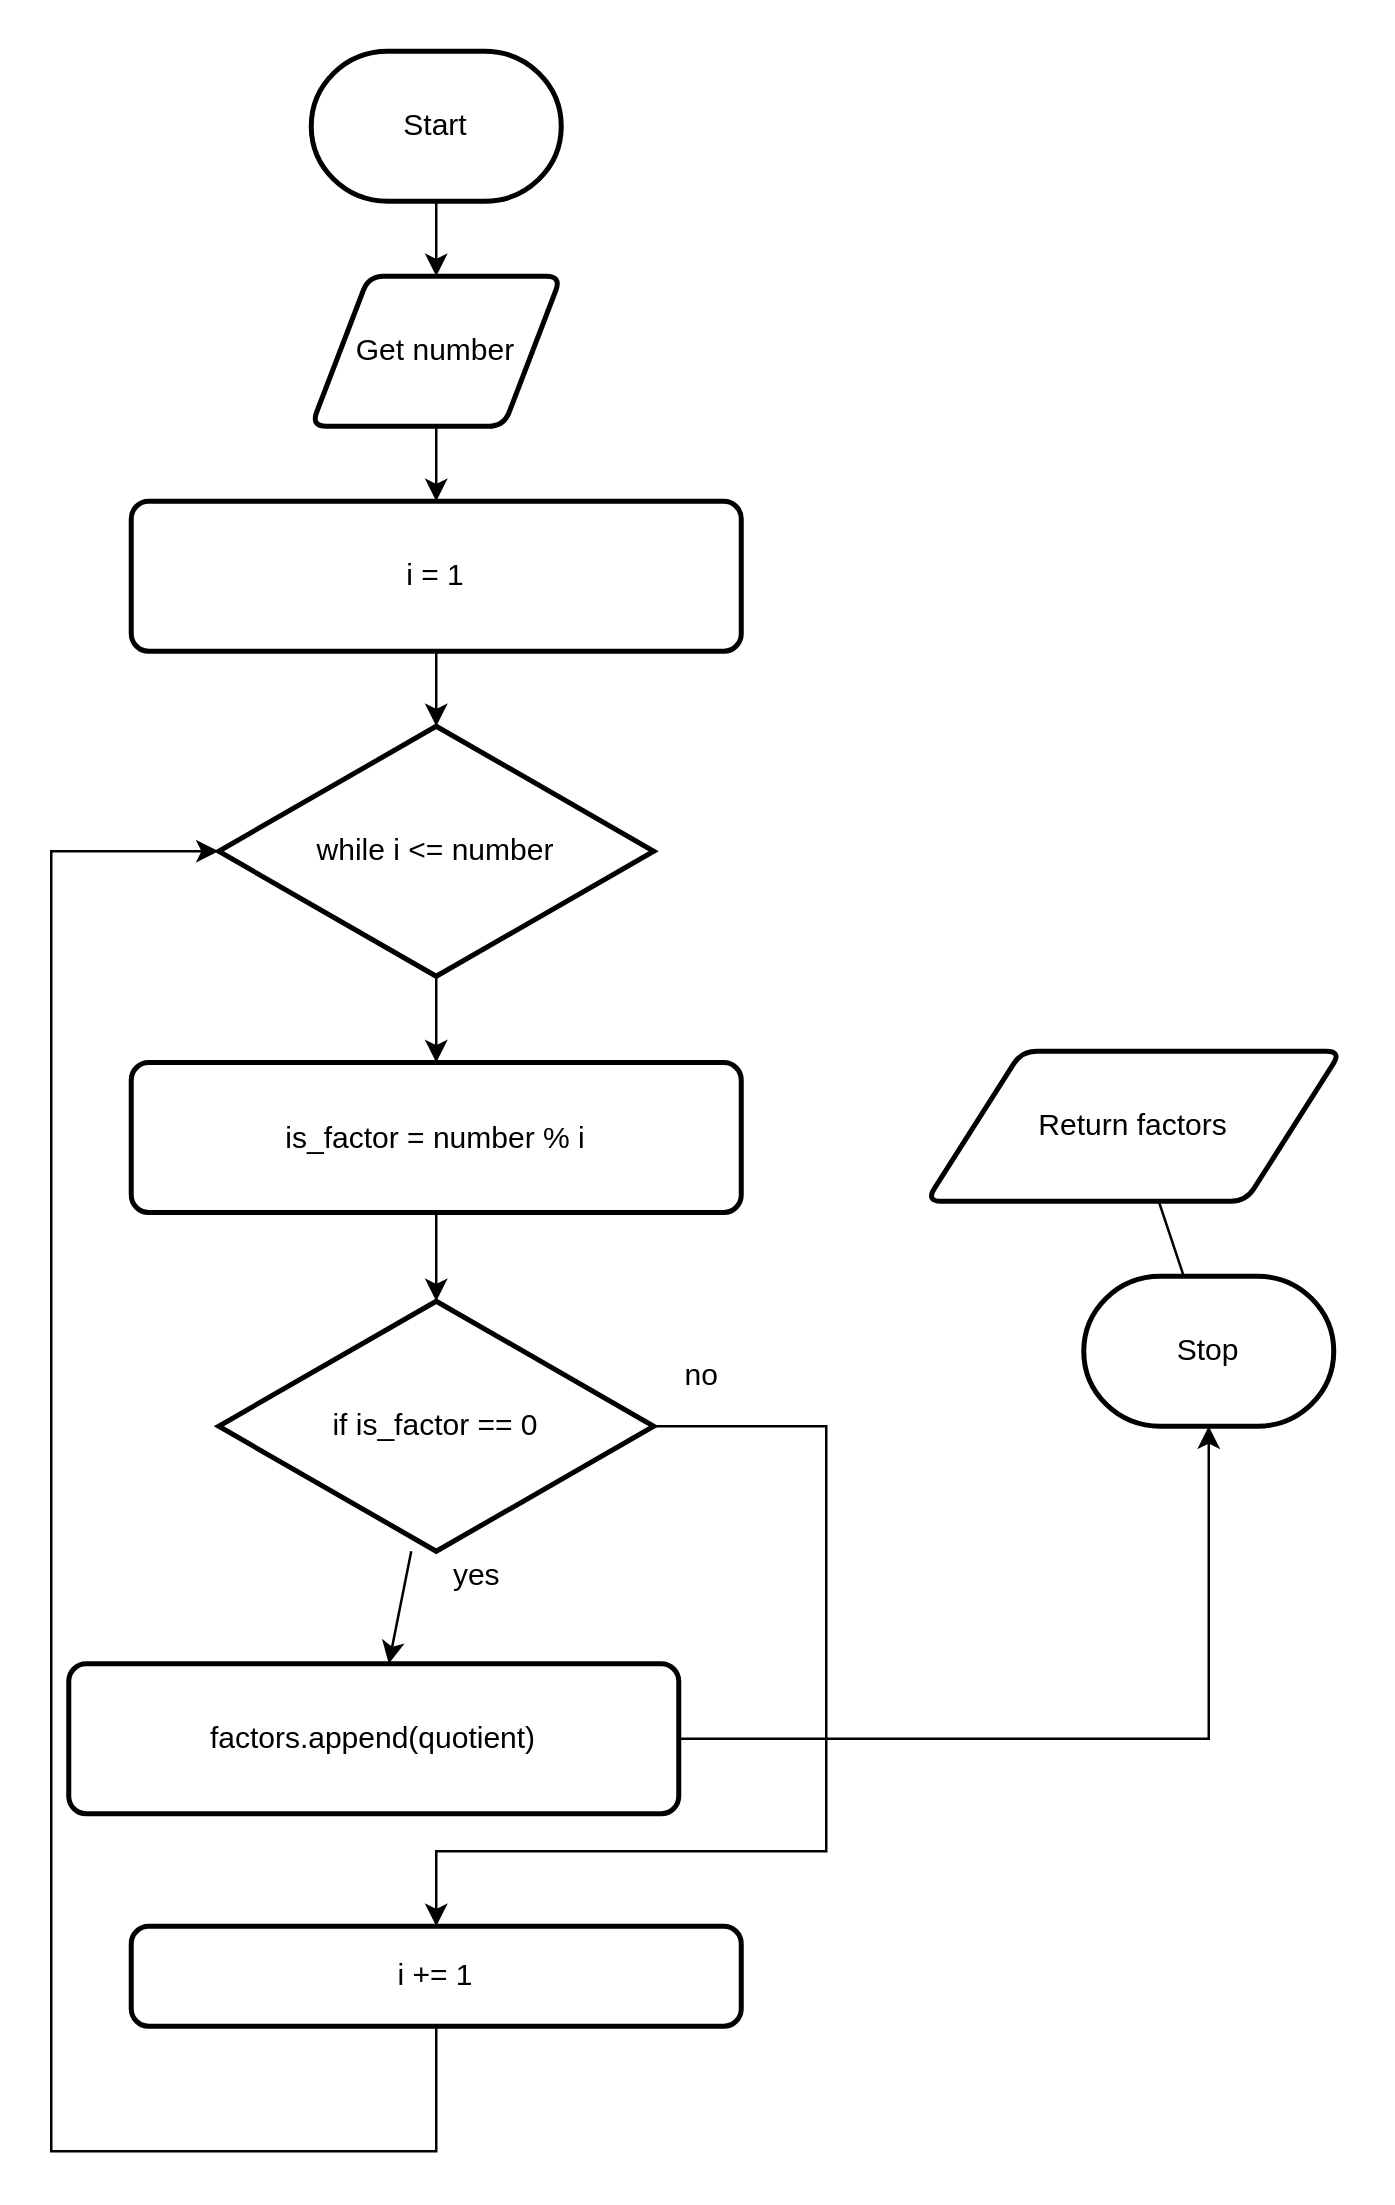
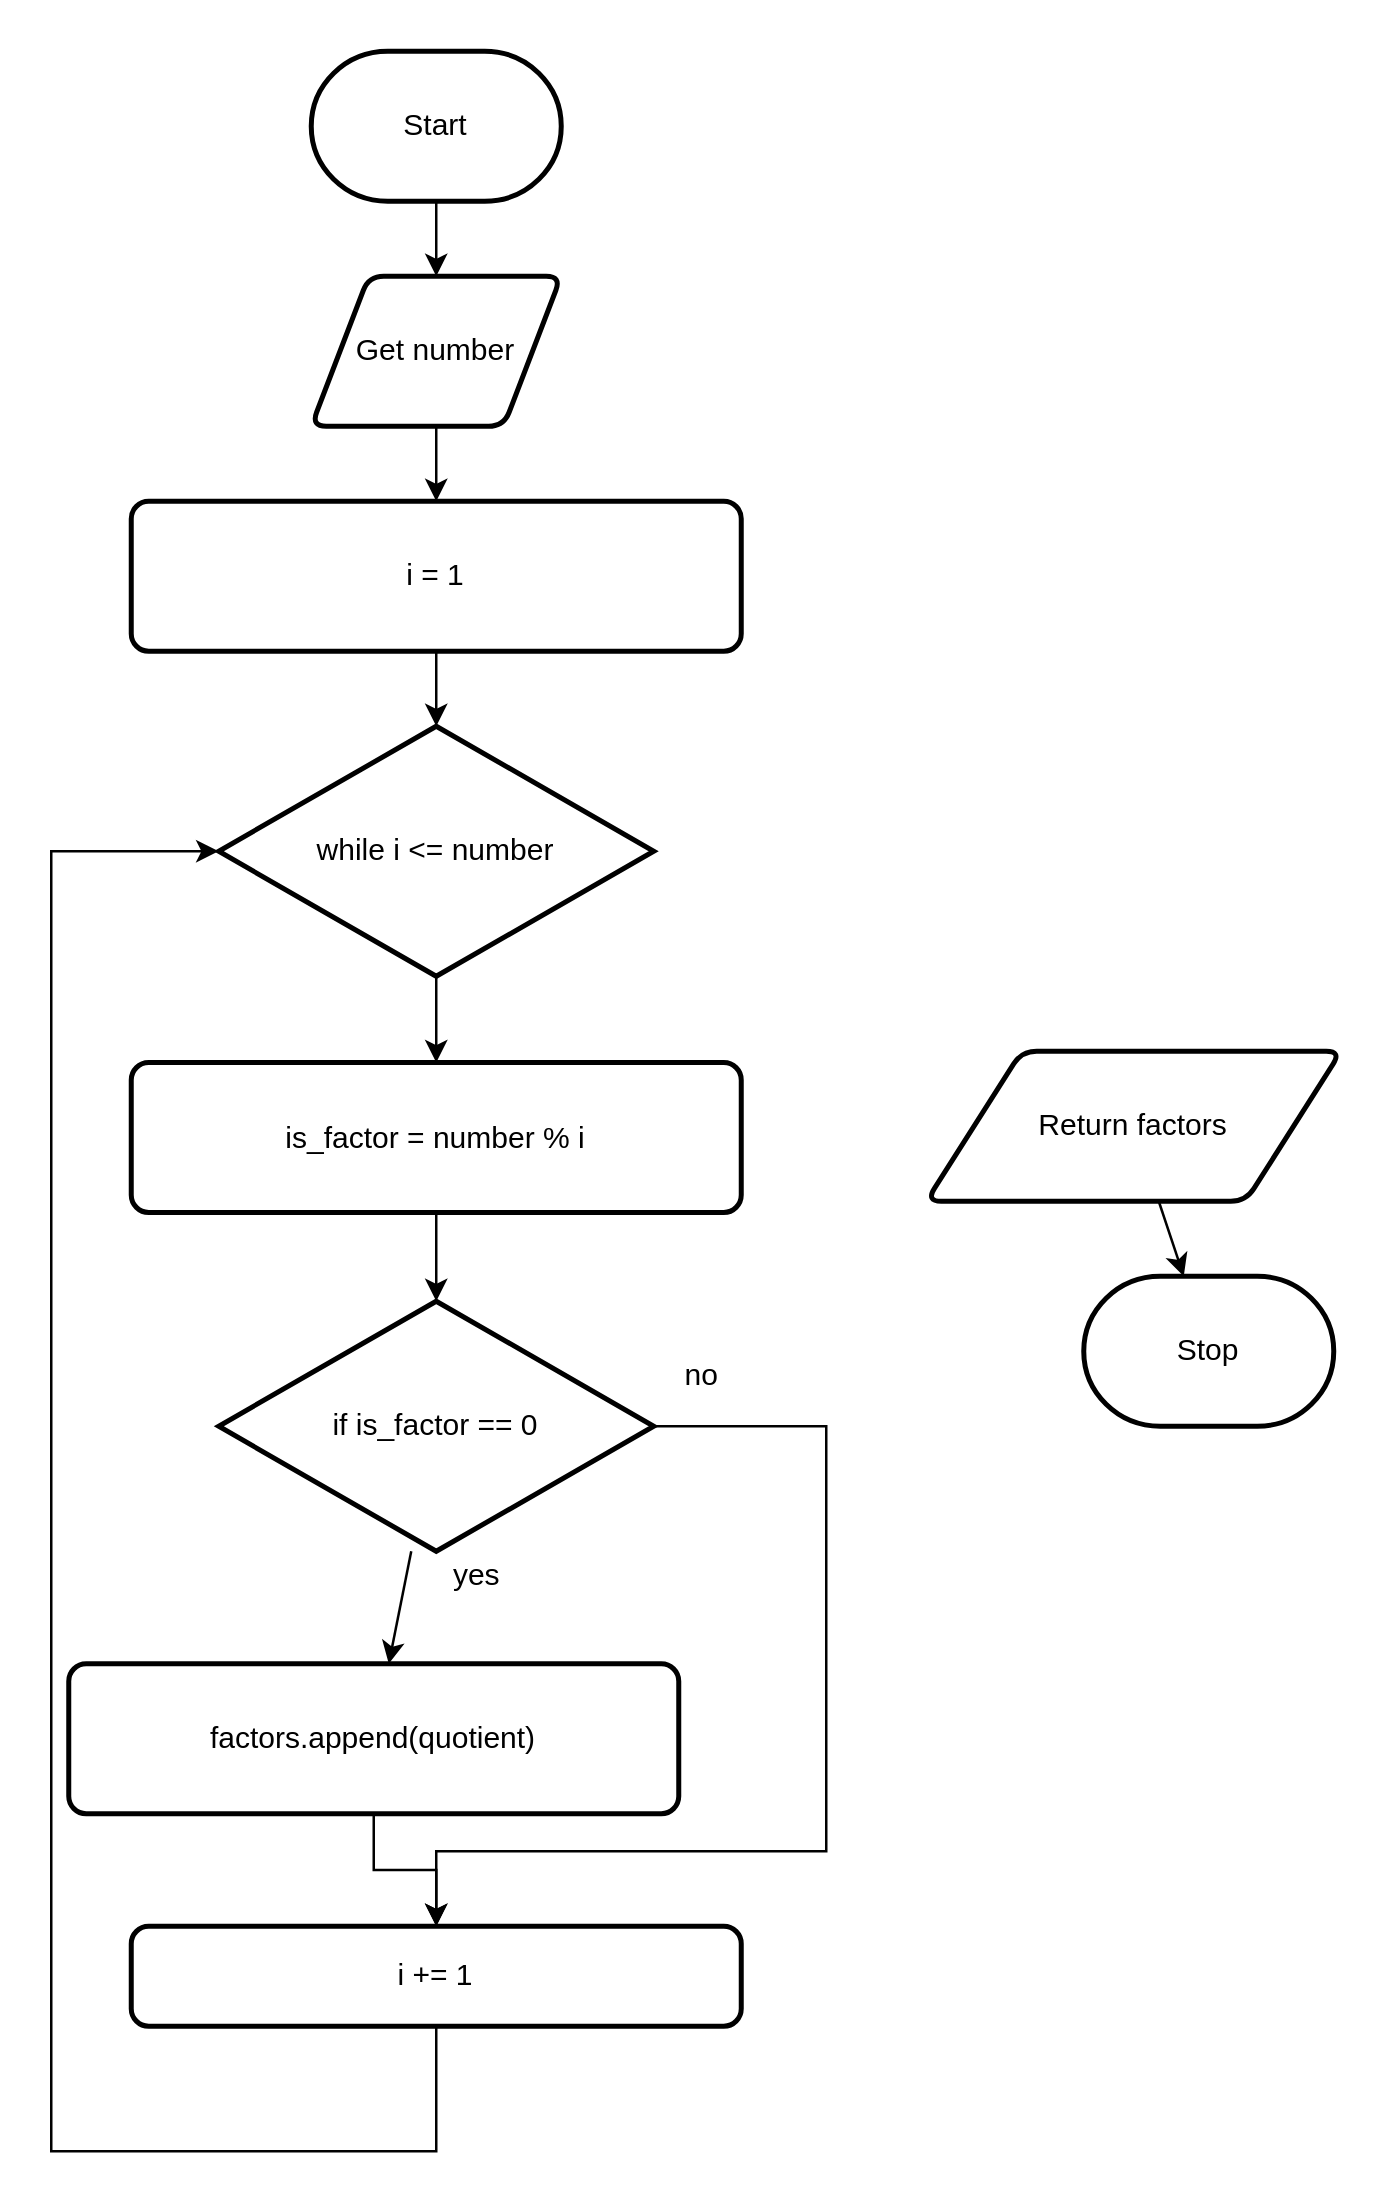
edge "Return factors" -- "Stop": arrowhead none -> classic
edge "factors.append(quotient)" -> "Stop": now "factors.append(quotient)" -> "i += 1"
